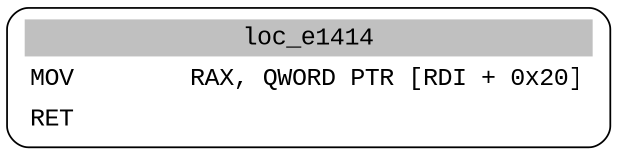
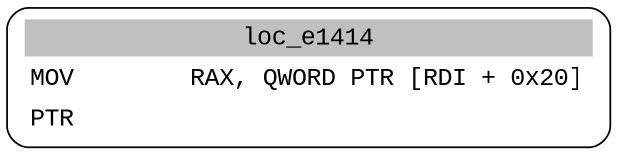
node "loc_e1414": text "RET" -> "PTR"
